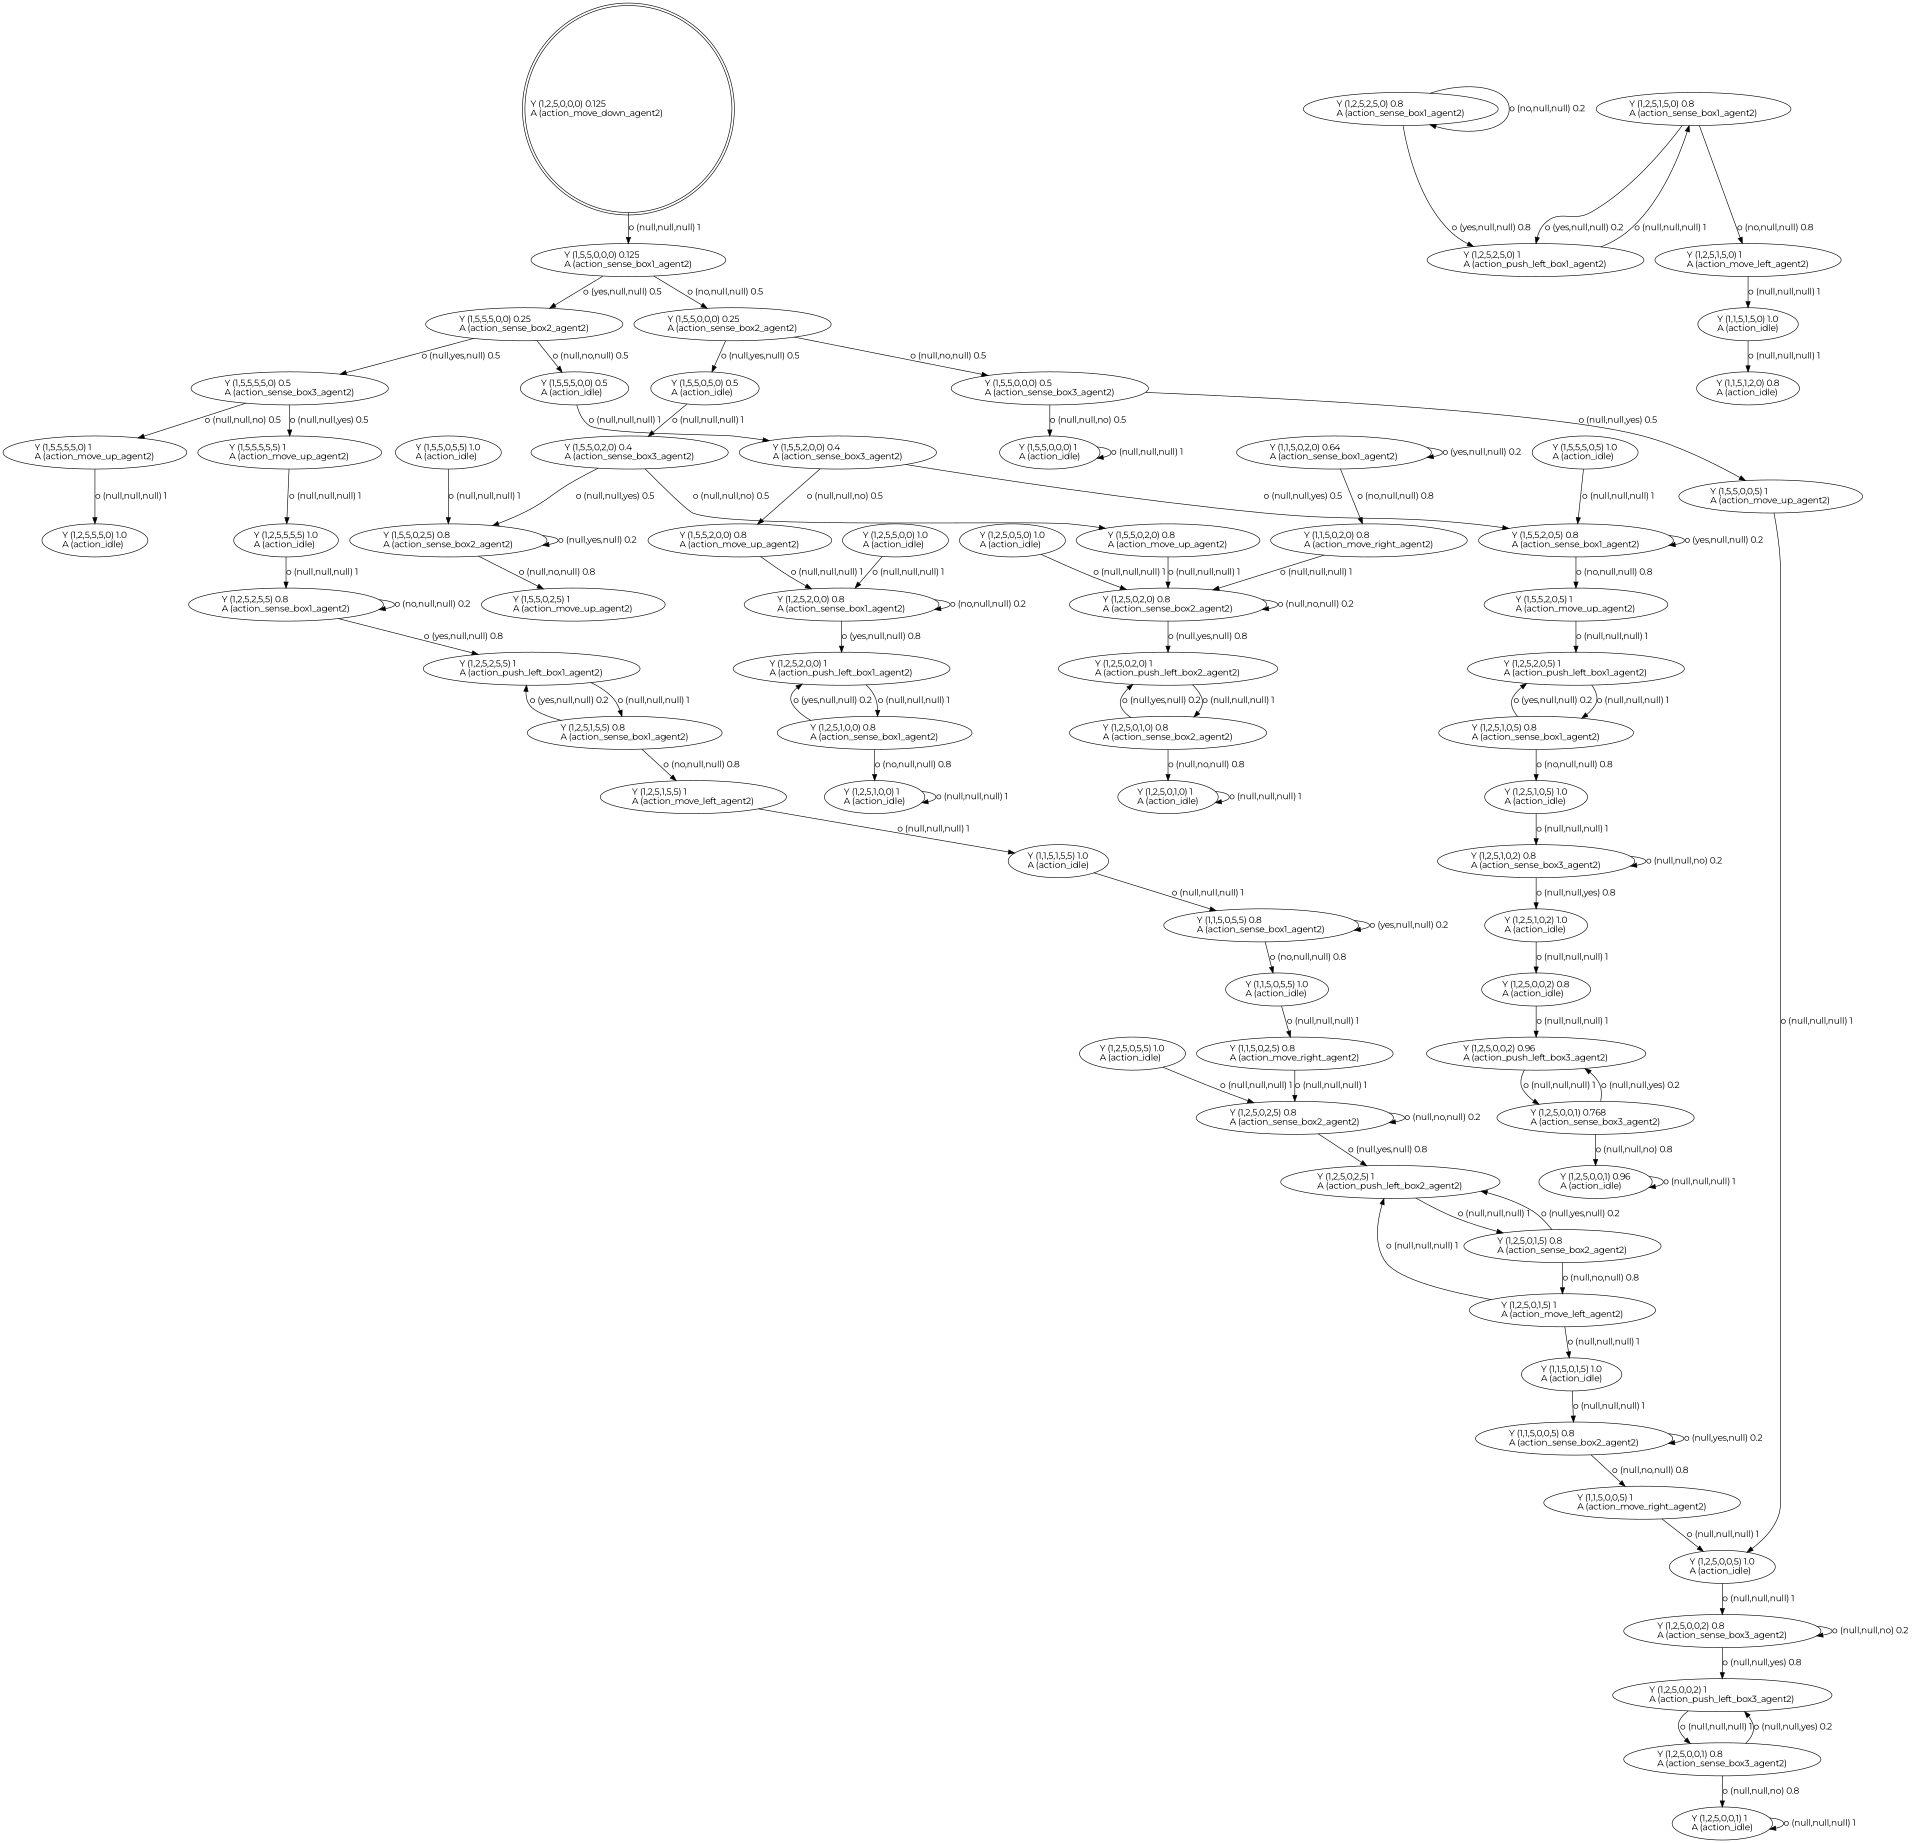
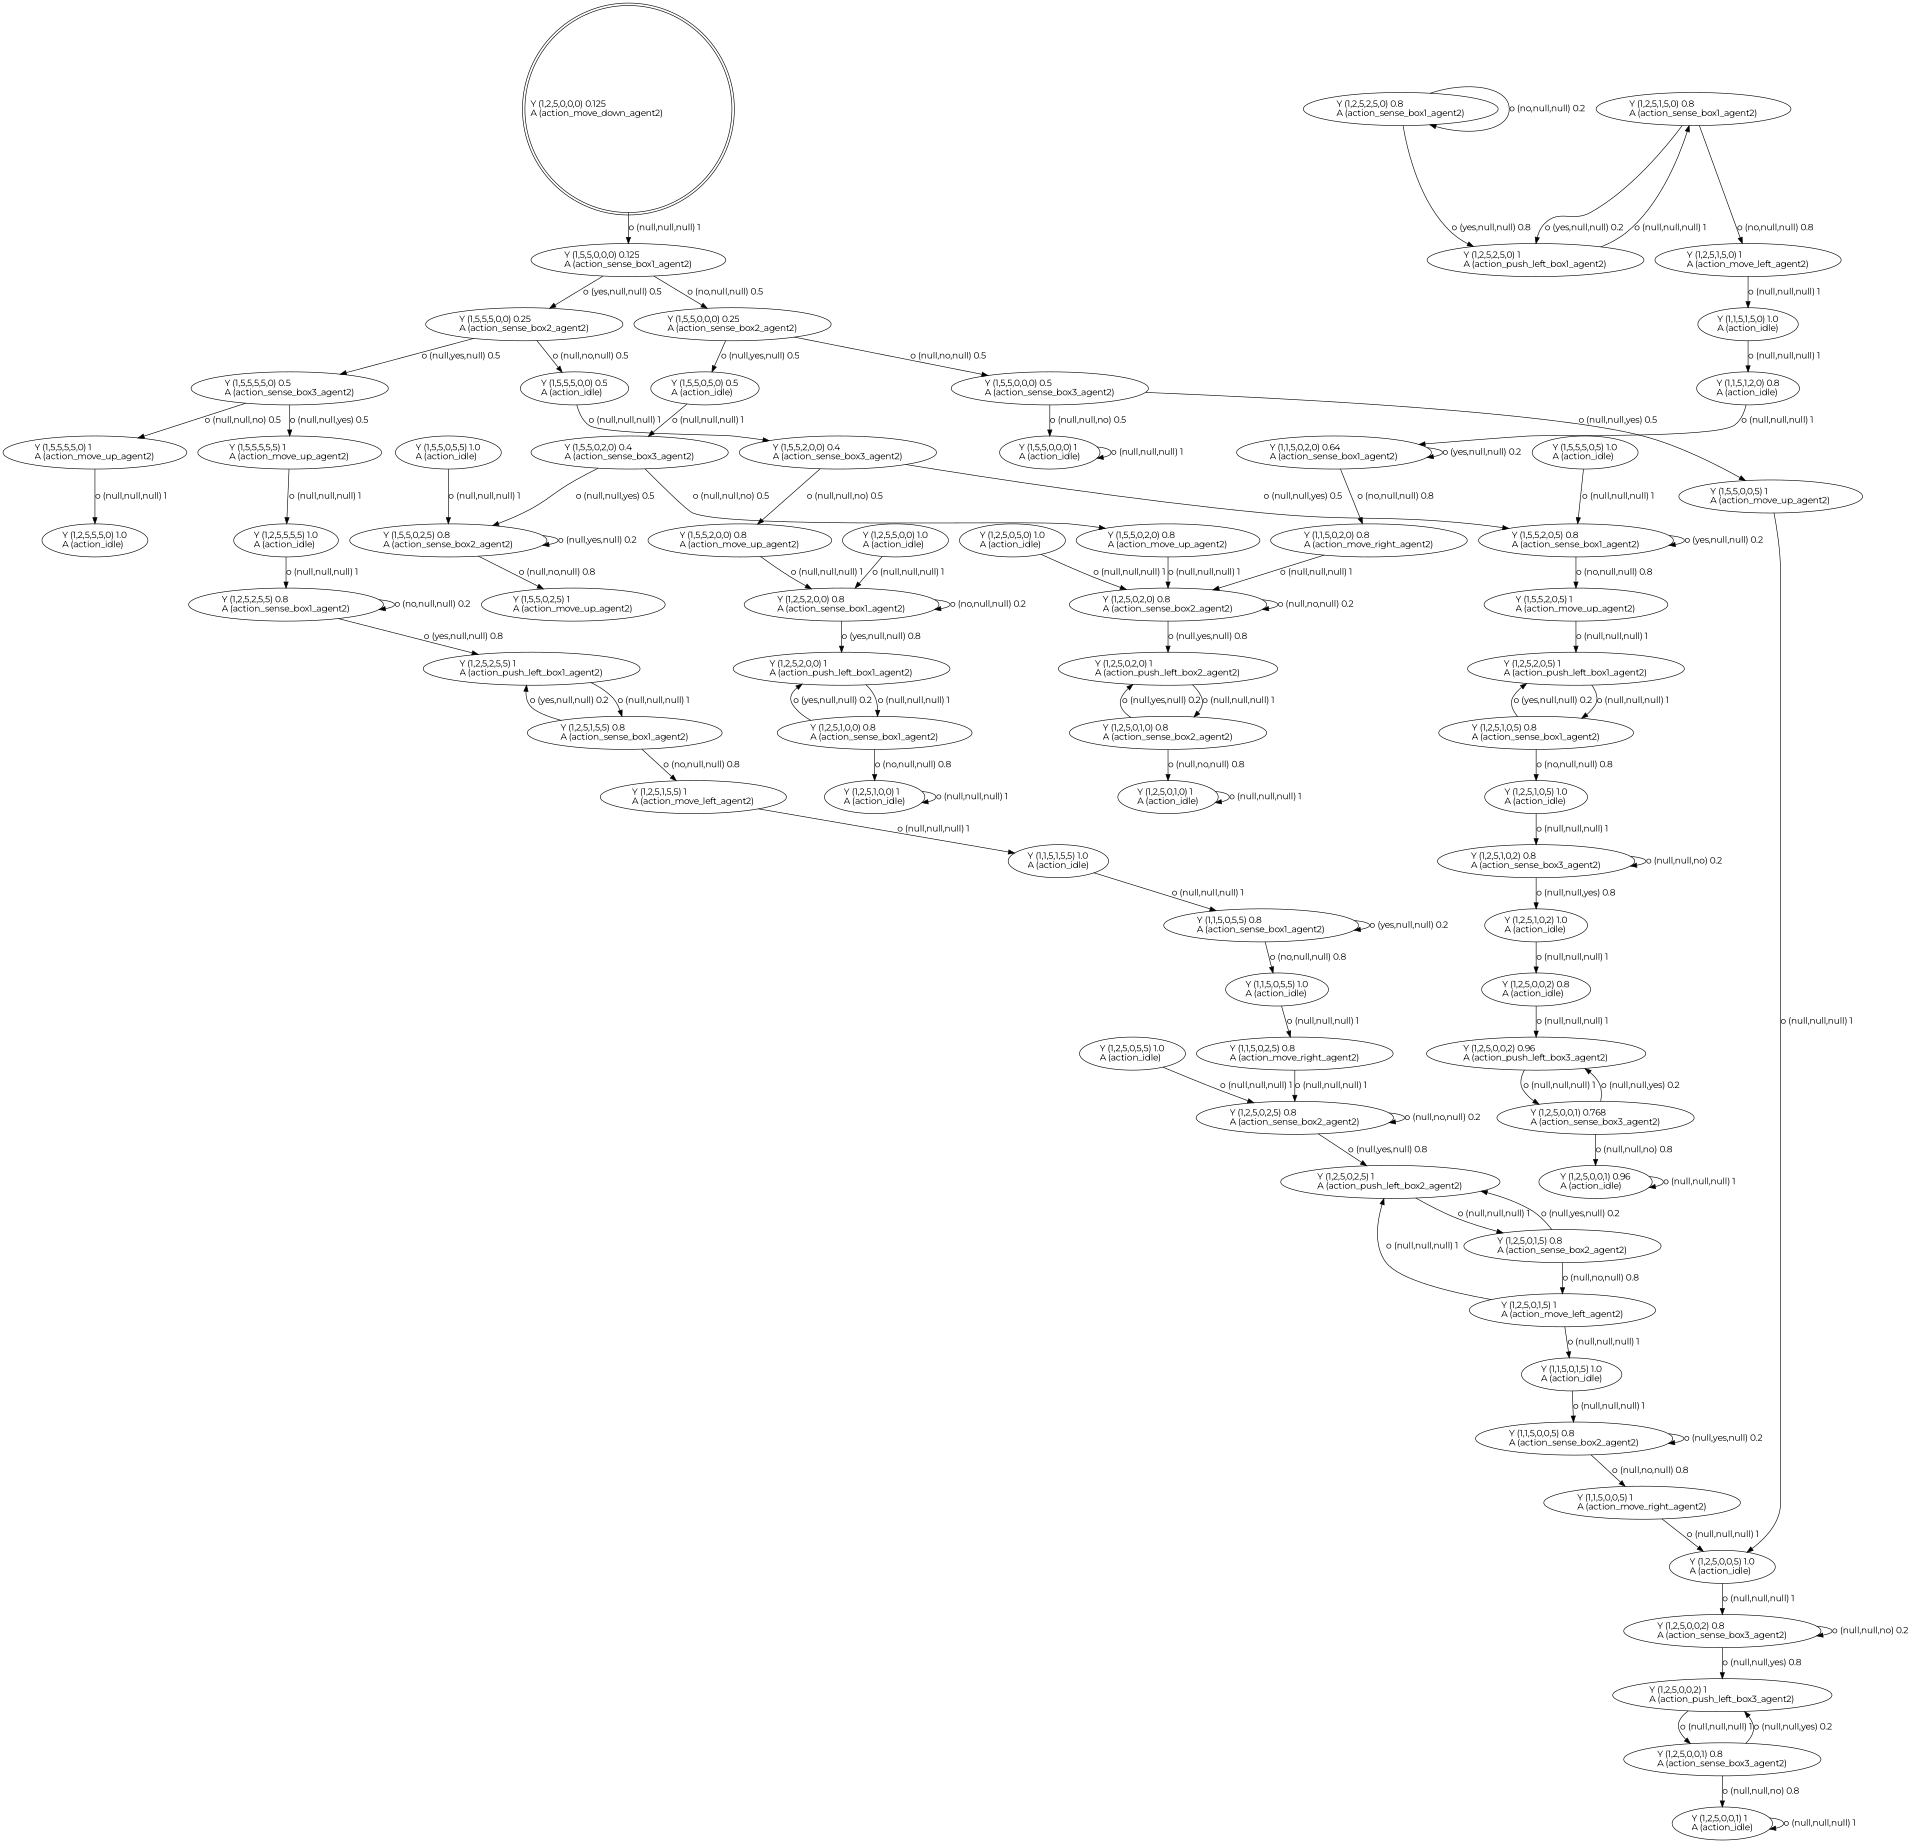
edge "Y (1,1,5,1,2,0) 0.8 A (action_idle)" -> "Y (1,1,5,0,2,0) 0.64 A (action_sense_box1_agent2)": added, label "o (null,null,null) 1"
